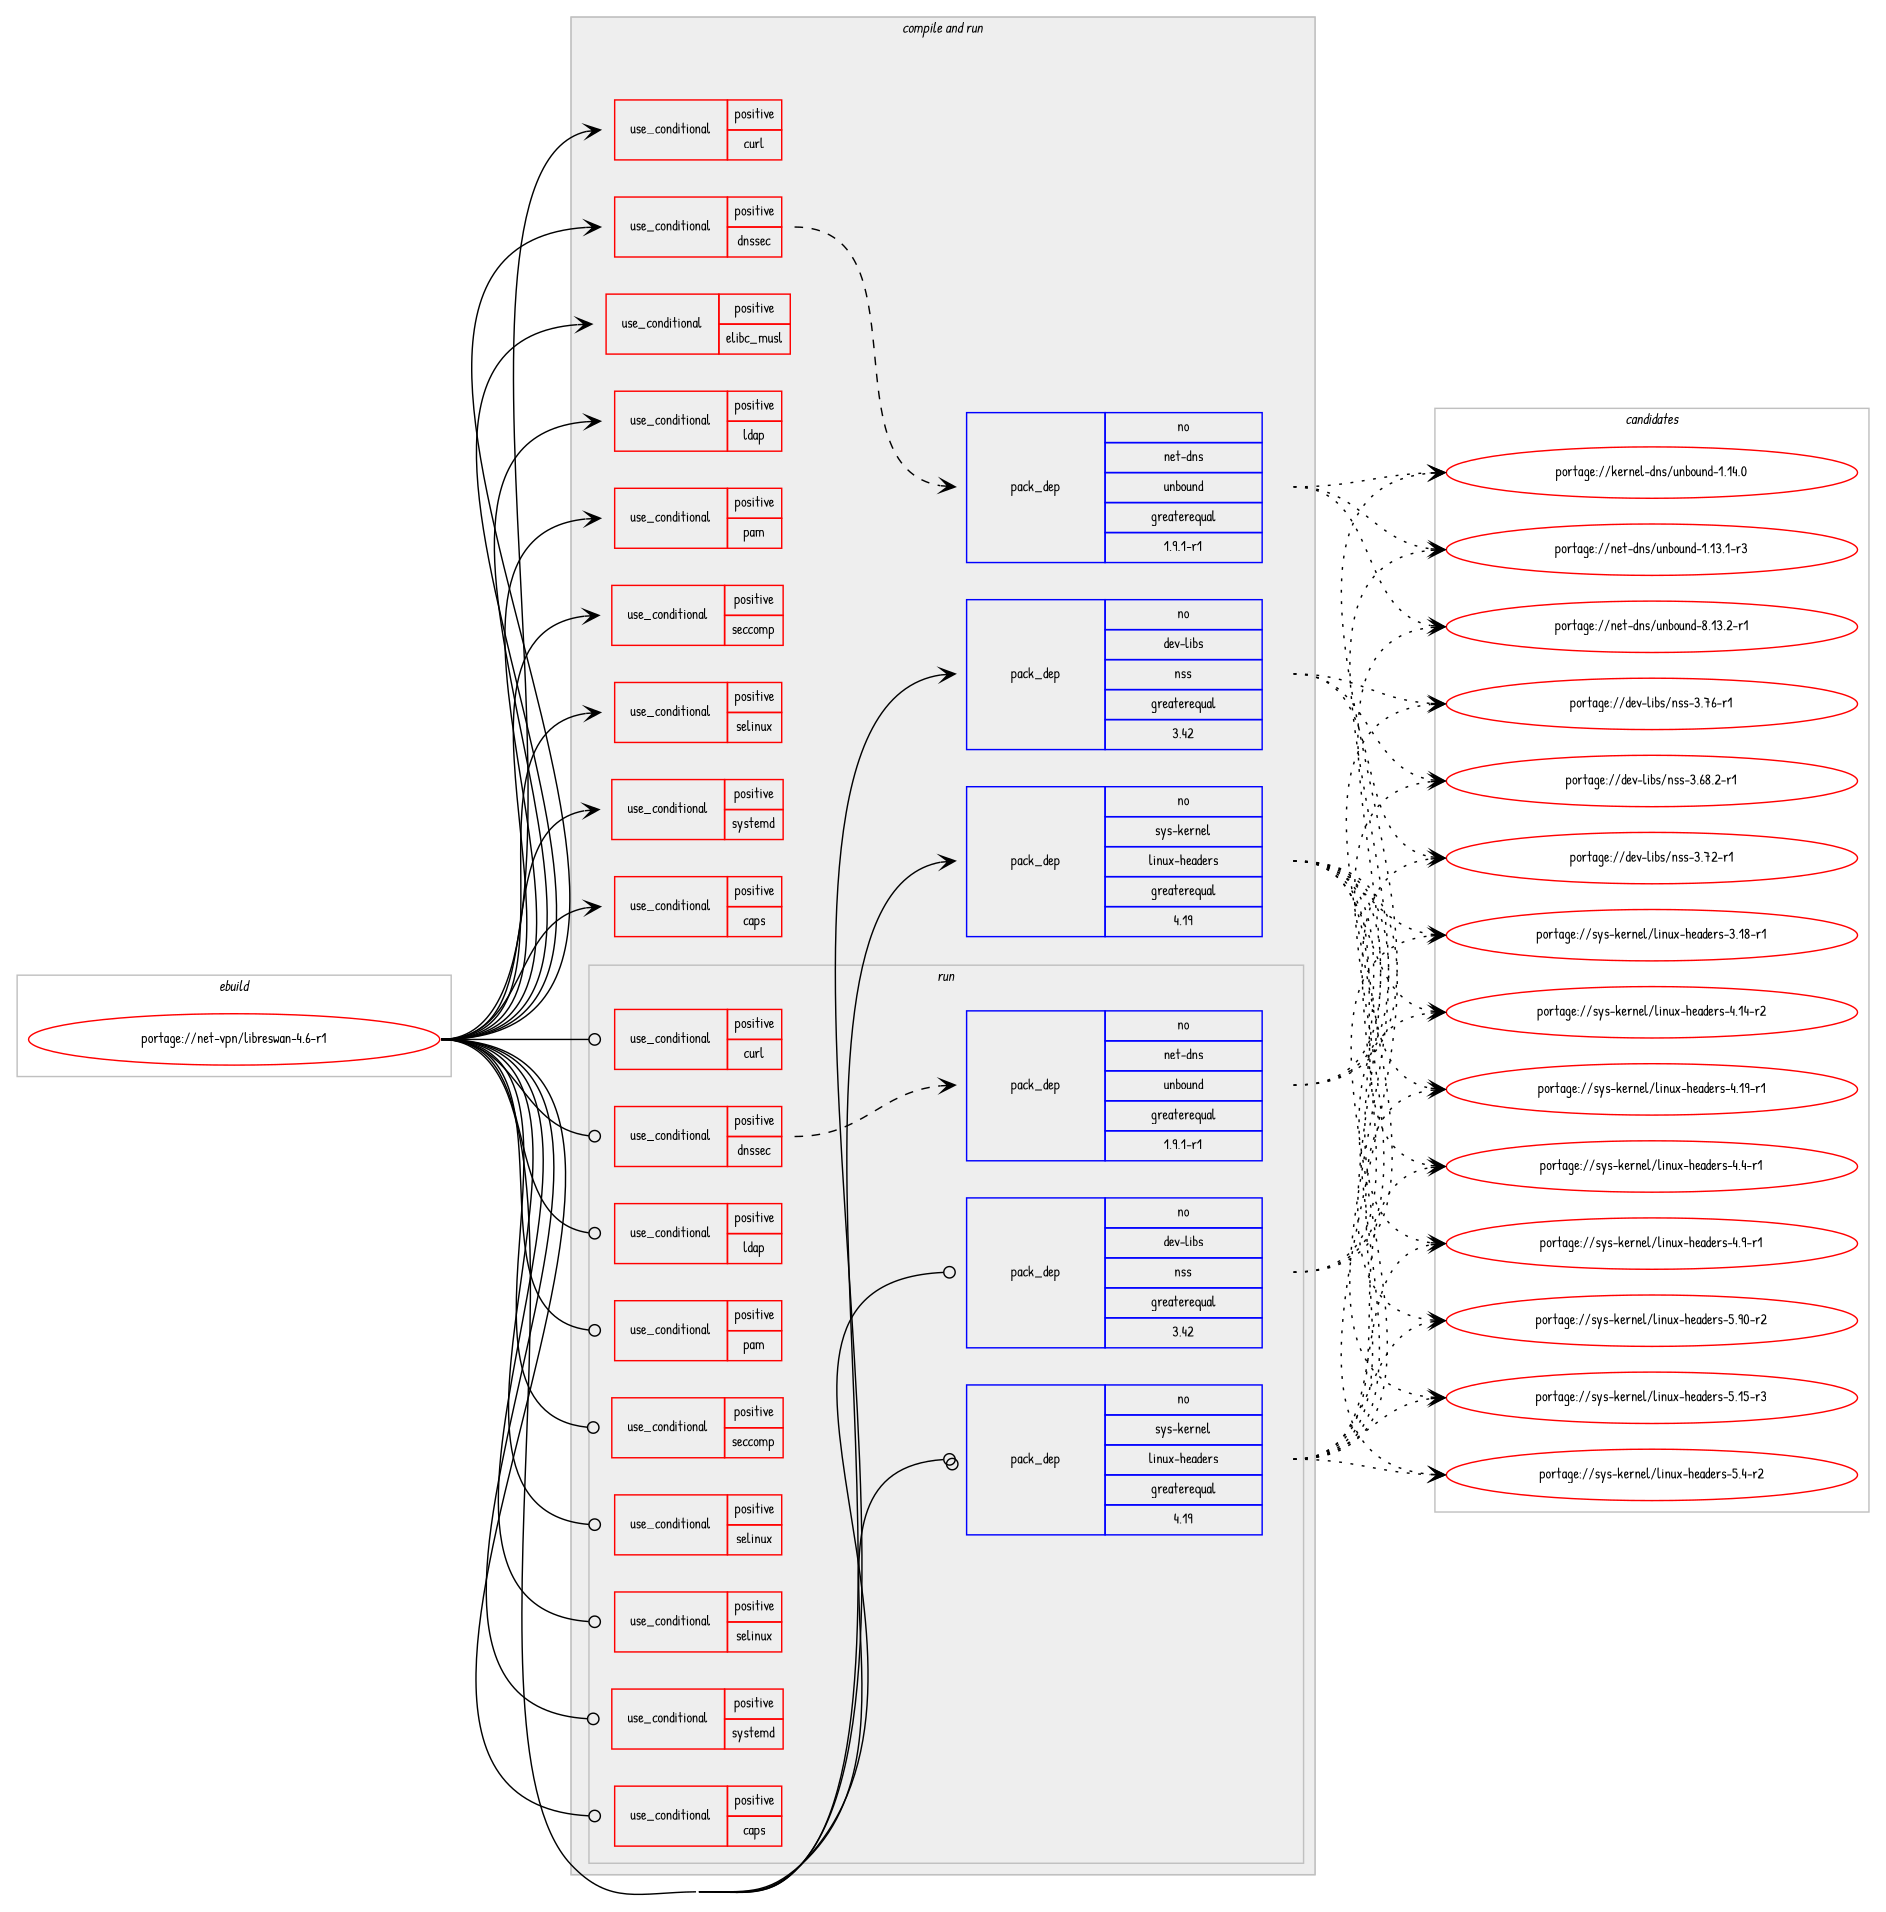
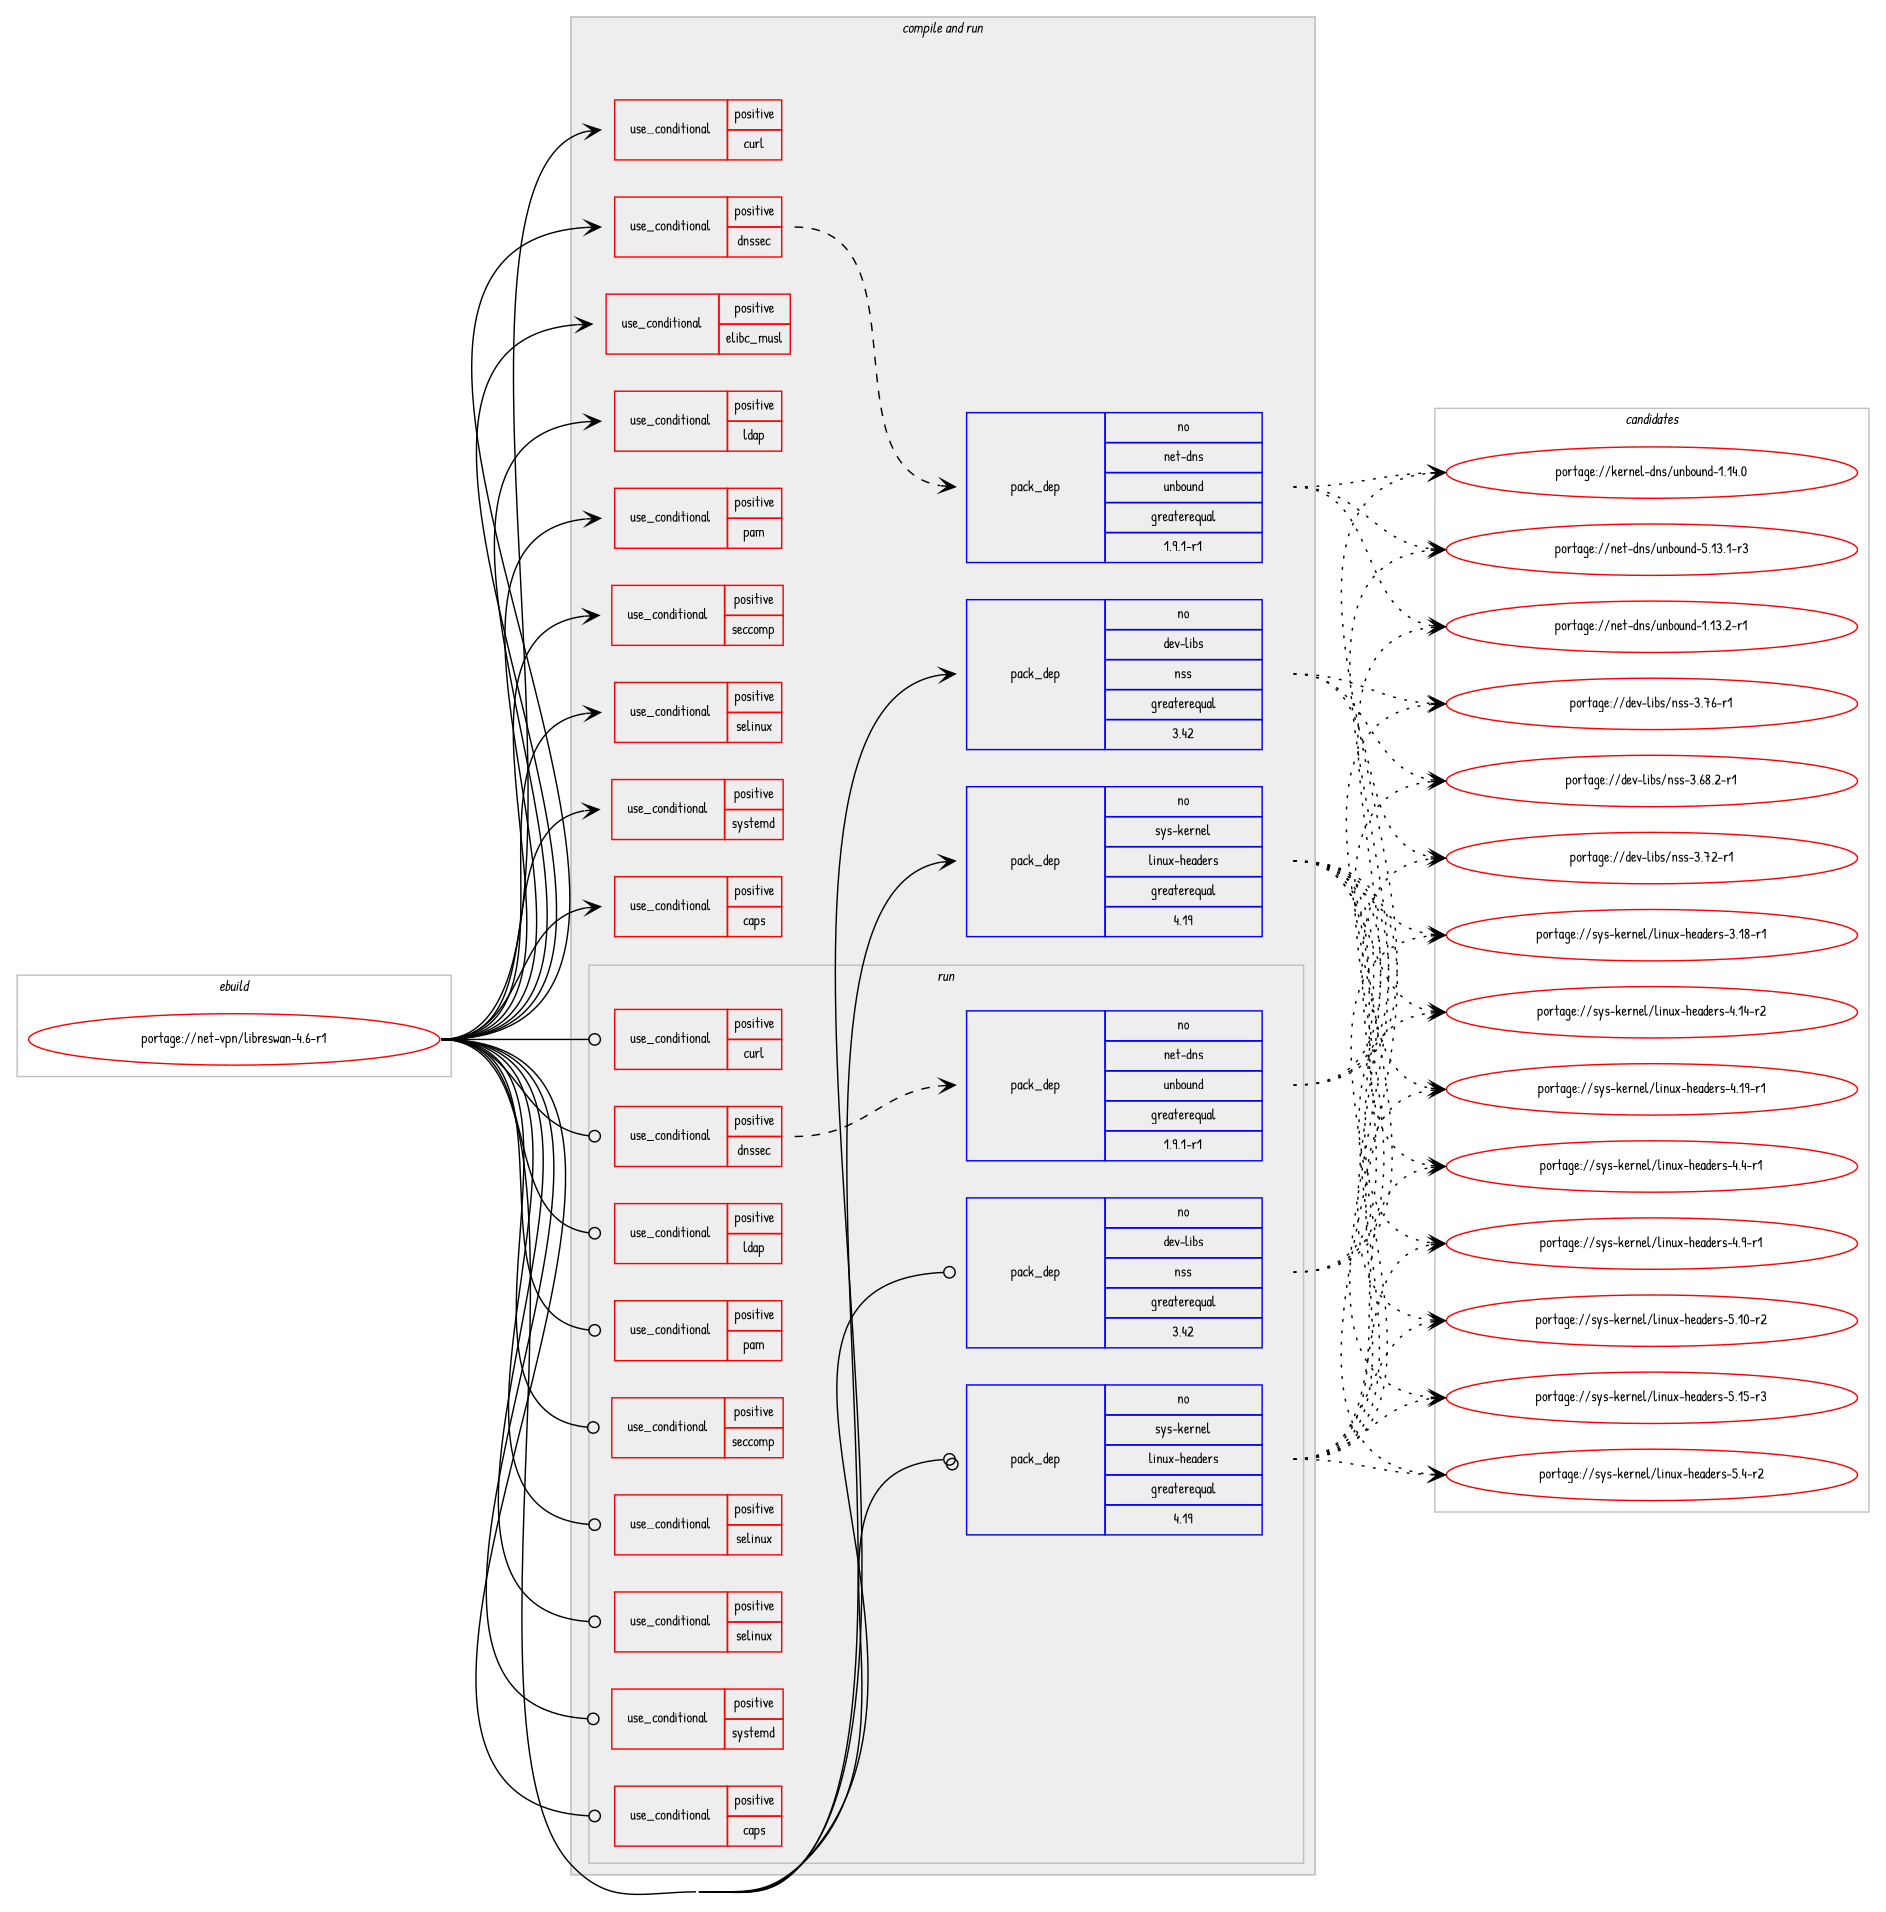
node "portage://net-dns/unbound-1.13.1-r3": label "portage://net-dns/unbound-1.13.1-r3" -> "portage://net-dns/unbound-5.13.1-r3"
node "portage://net-dns/unbound-8.13.2-r1": label "portage://net-dns/unbound-8.13.2-r1" -> "portage://net-dns/unbound-1.13.2-r1"
node "portage://sys-kernel/linux-headers-5.90-r2": label "portage://sys-kernel/linux-headers-5.90-r2" -> "portage://sys-kernel/linux-headers-5.10-r2"
